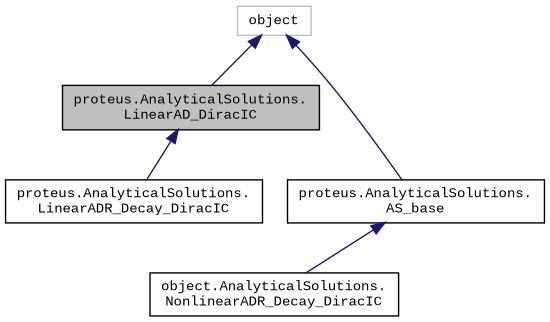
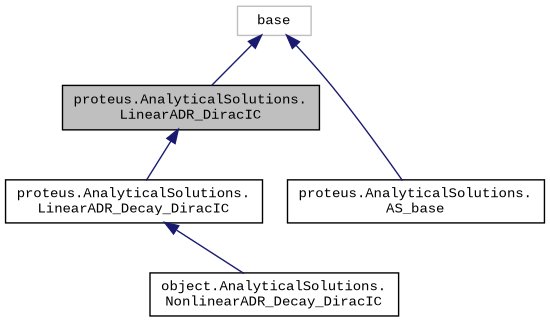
node "object": label "object" -> "base"
node "proteus.AnalyticalSolutions. LinearAD_DiracIC": label "proteus.AnalyticalSolutions. LinearAD_DiracIC" -> "proteus.AnalyticalSolutions. LinearADR_DiracIC"
edge "object.AnalyticalSolutions. NonlinearADR_Decay_DiracIC" -> "proteus.AnalyticalSolutions. AS_base": now "object.AnalyticalSolutions. NonlinearADR_Decay_DiracIC" -> "proteus.AnalyticalSolutions. LinearADR_Decay_DiracIC"
